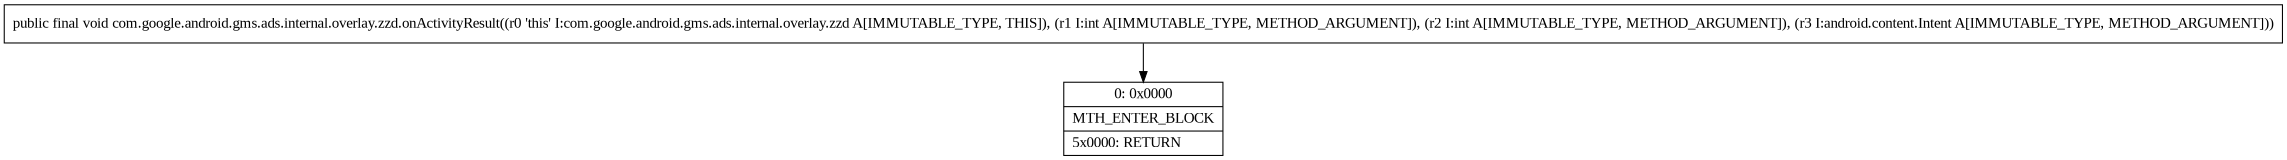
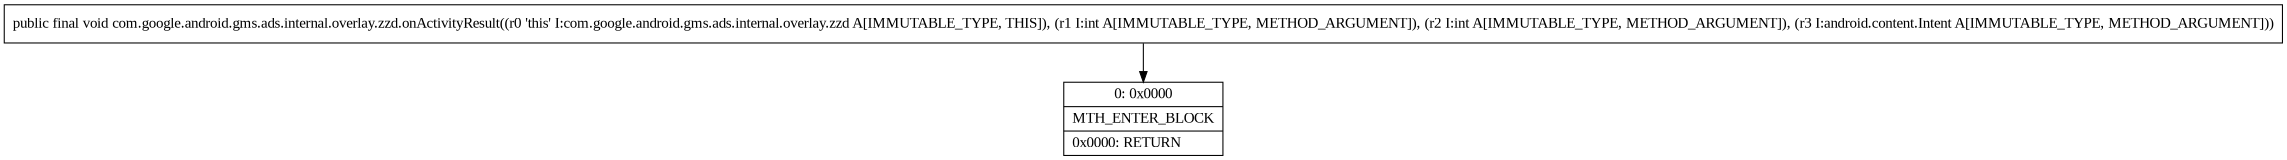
node "0: 0x0000": text "5x0000: RETURN" -> "0x0000: RETURN"
